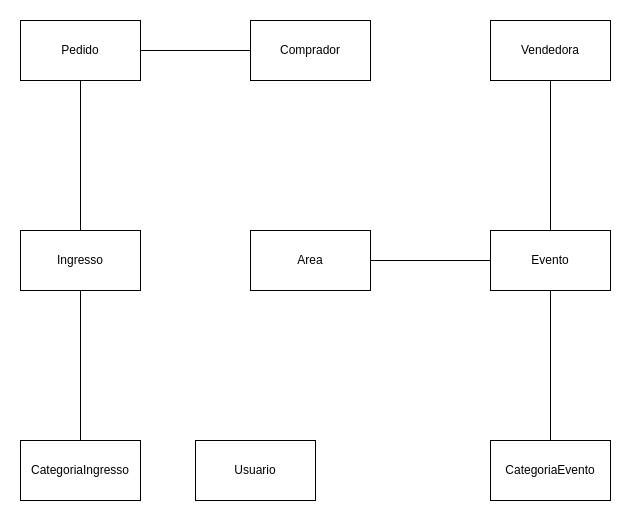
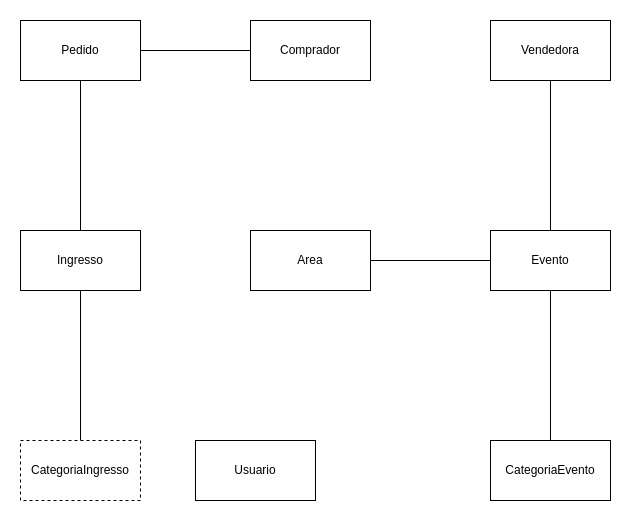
node "CategoriaIngresso": style solid -> dashed
